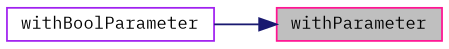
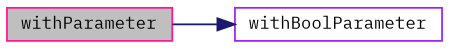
edge "withBoolParameter" -> "withParameter": reversed
